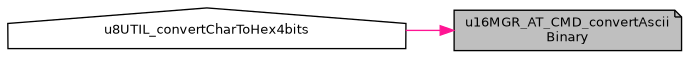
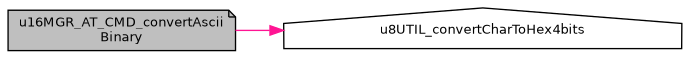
edge "u8UTIL_convertCharToHex4bits" -> "u16MGR_AT_CMD_convertAscii Binary": reversed
